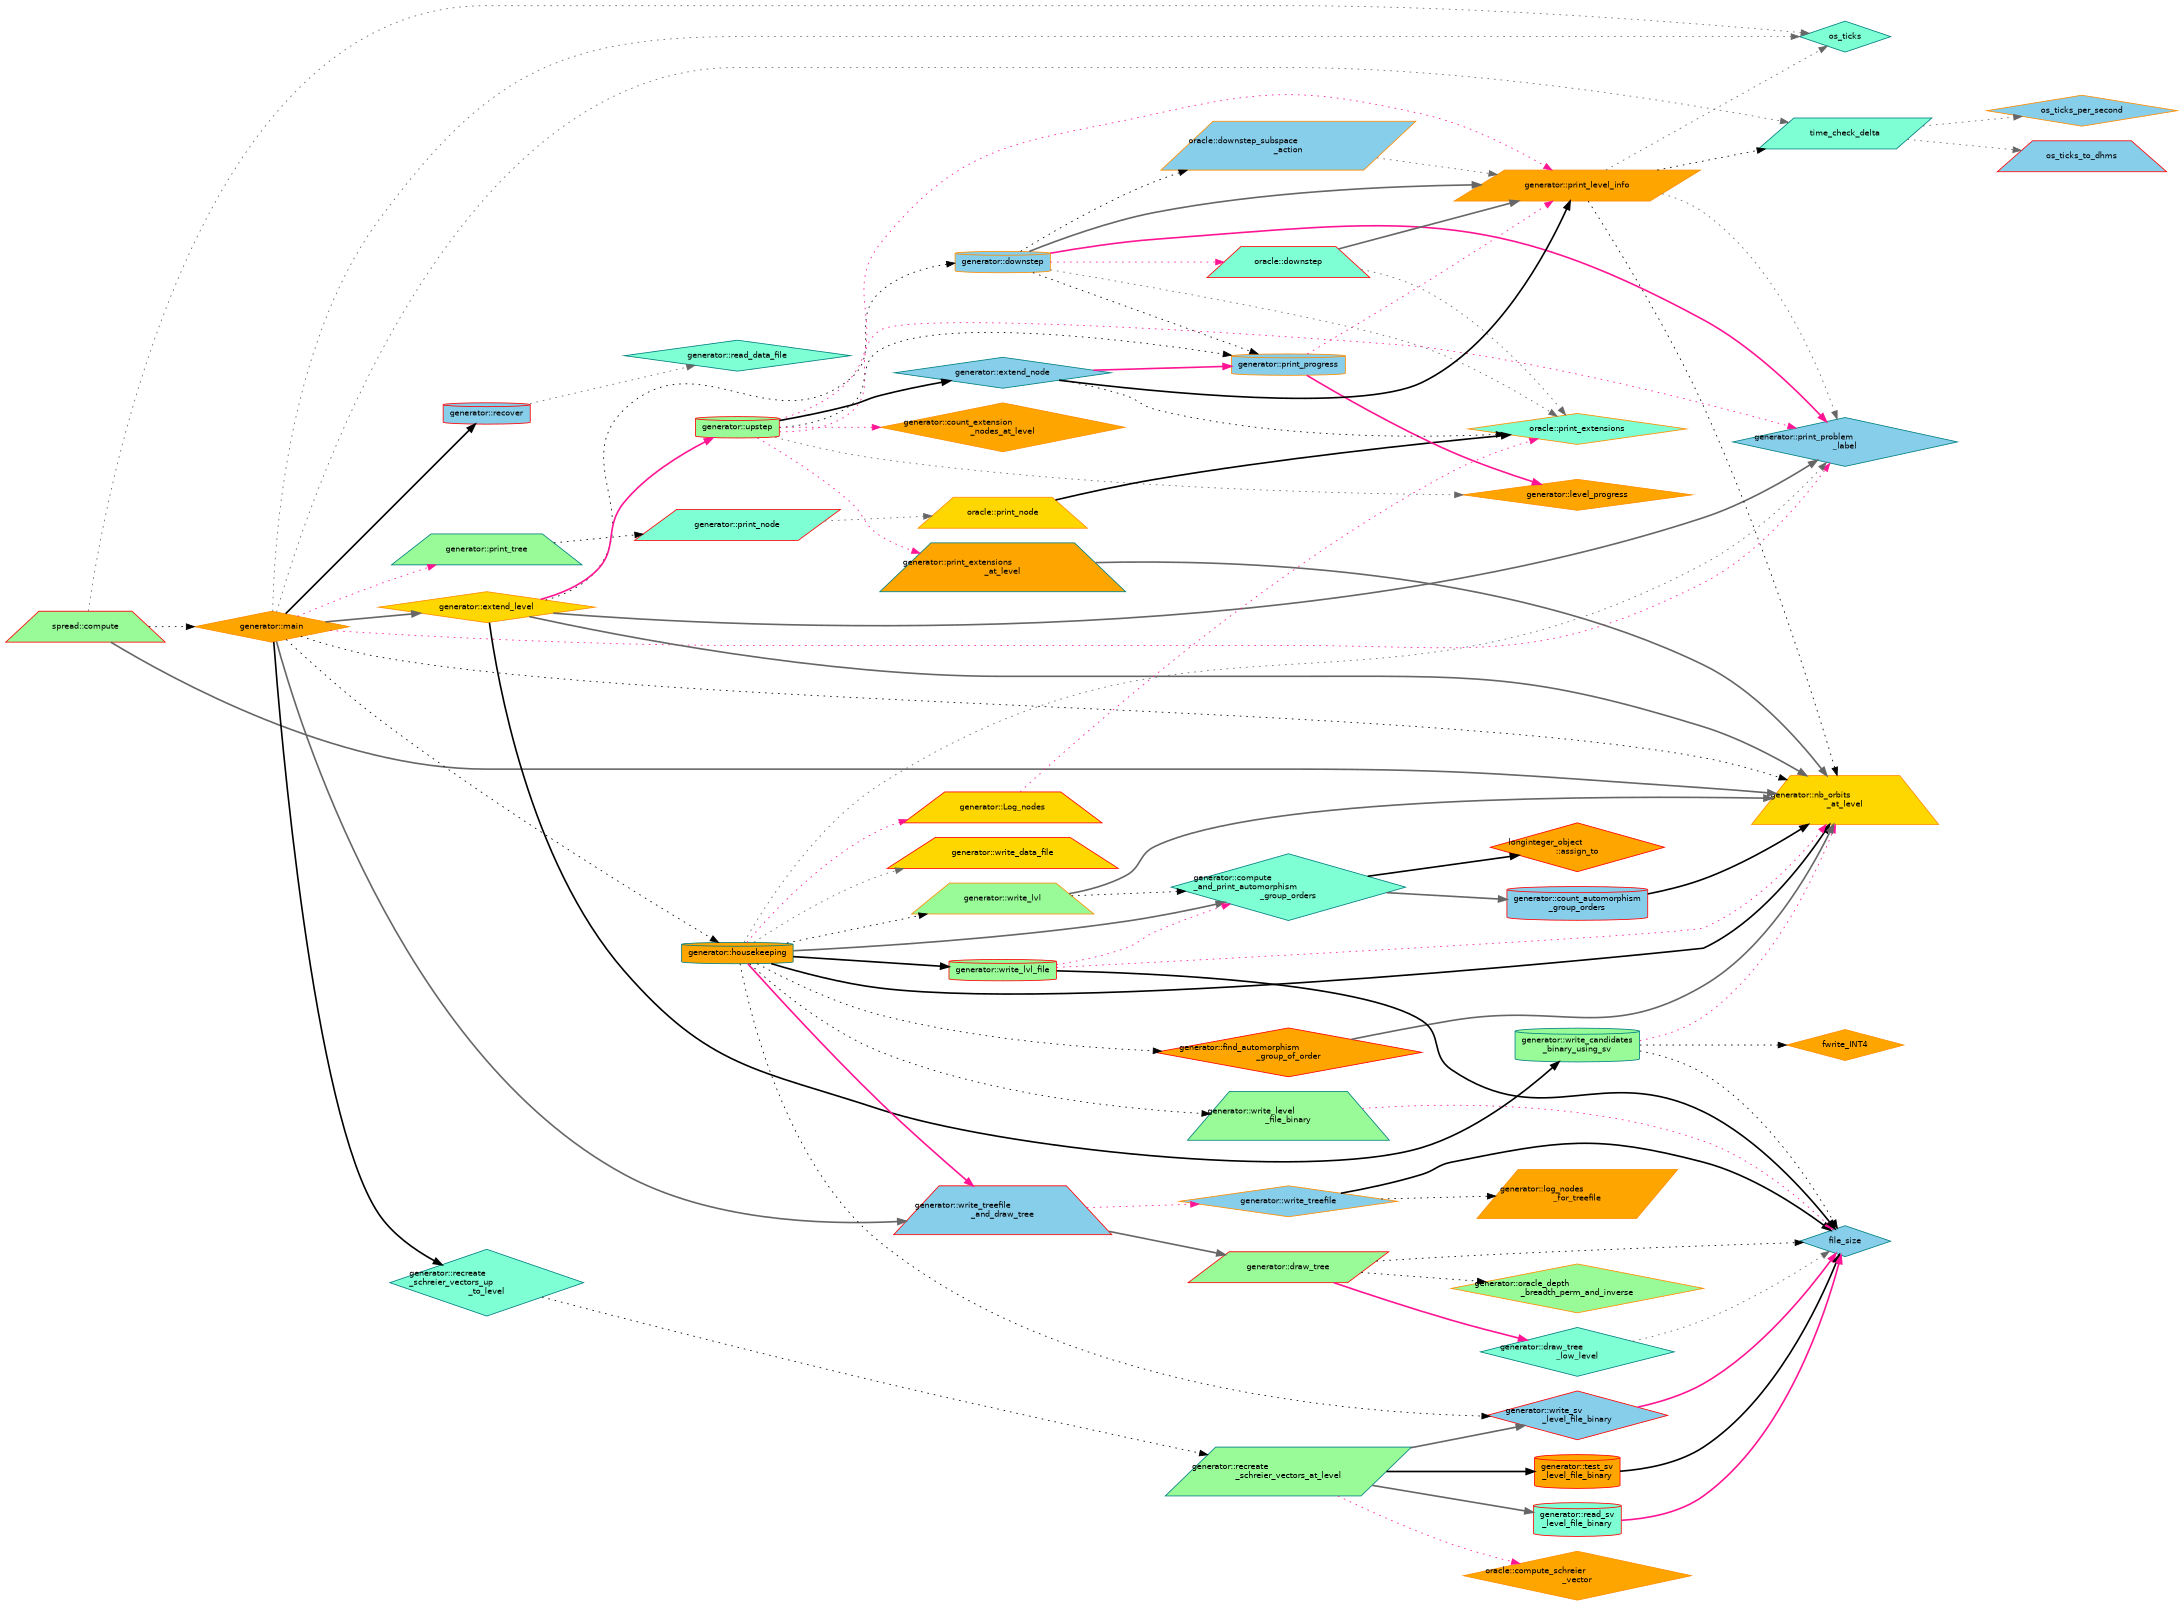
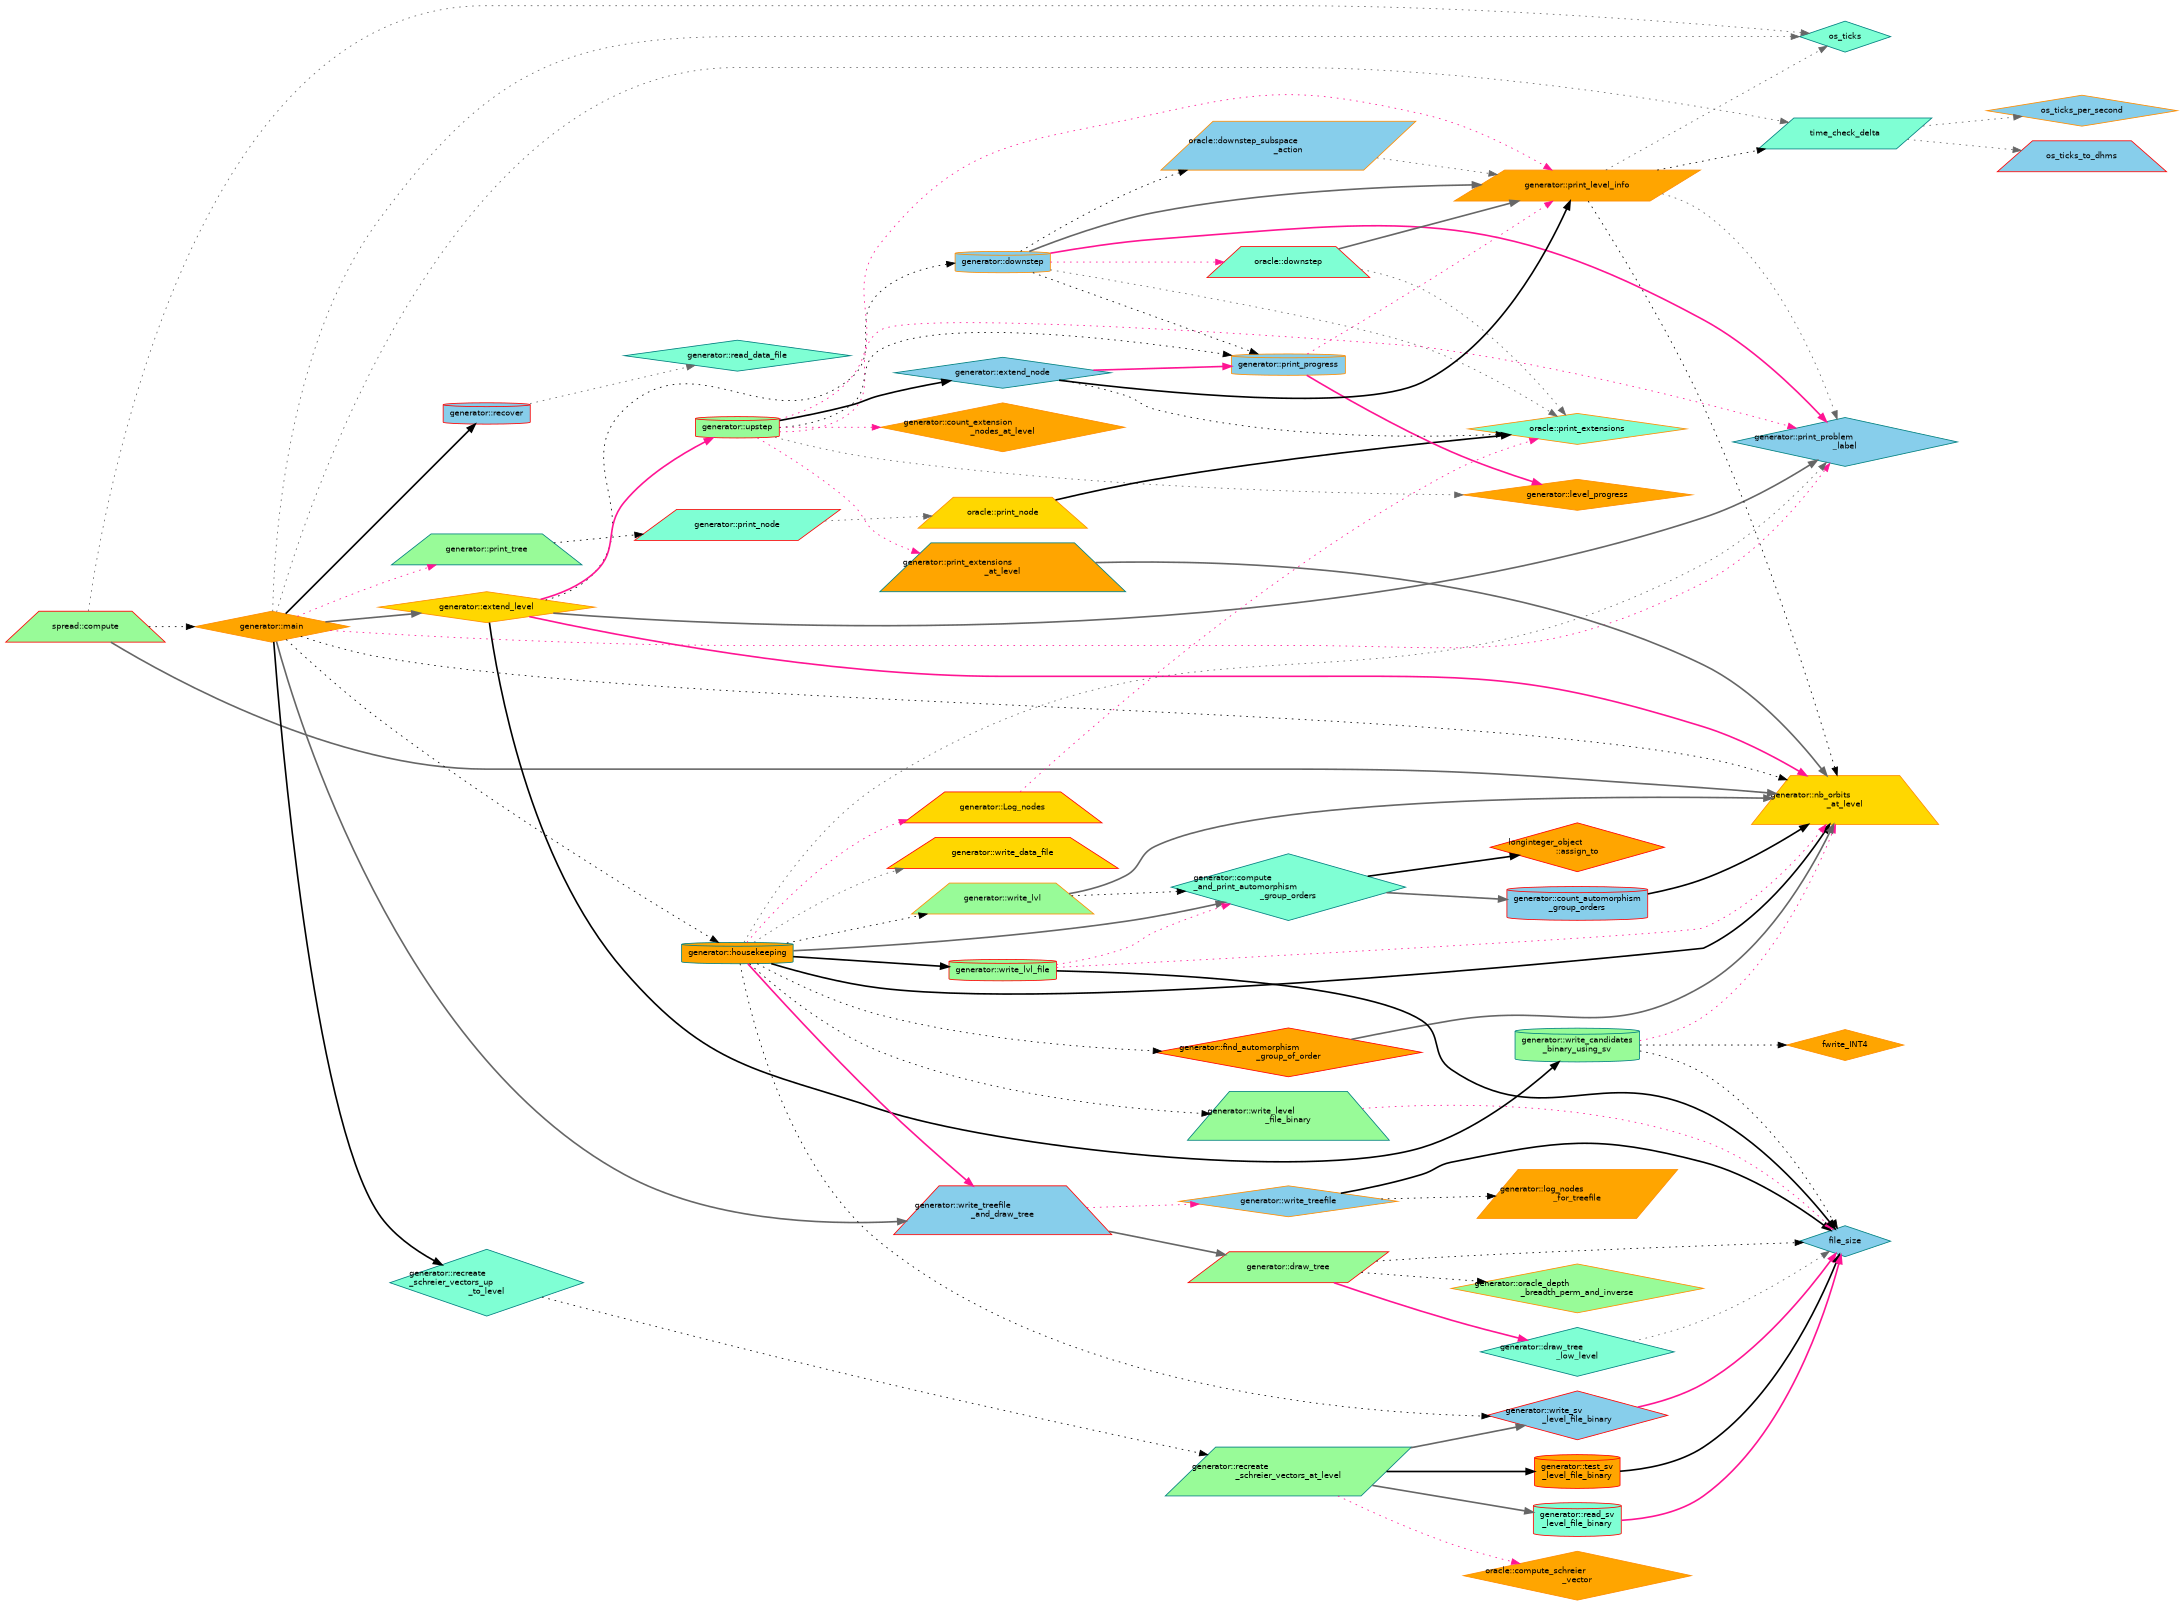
edge "generator::extend_level" -> "generator::nb_orbits _at_level": color gray40 -> deeppink
